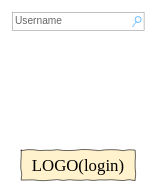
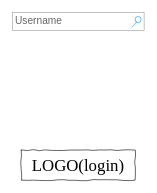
node "LOGO(login)": fillcolor #fff2cc -> #ffffff
